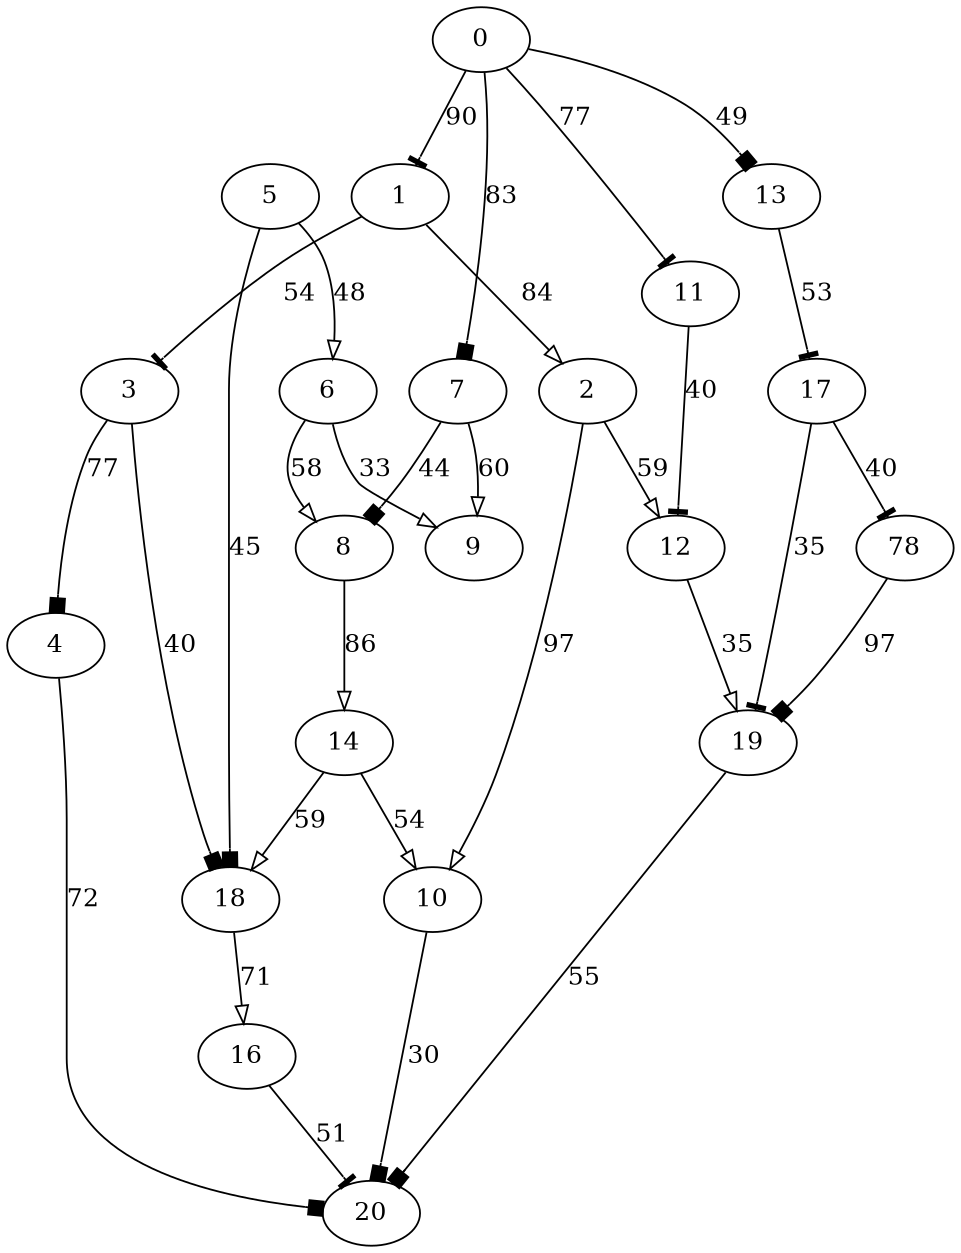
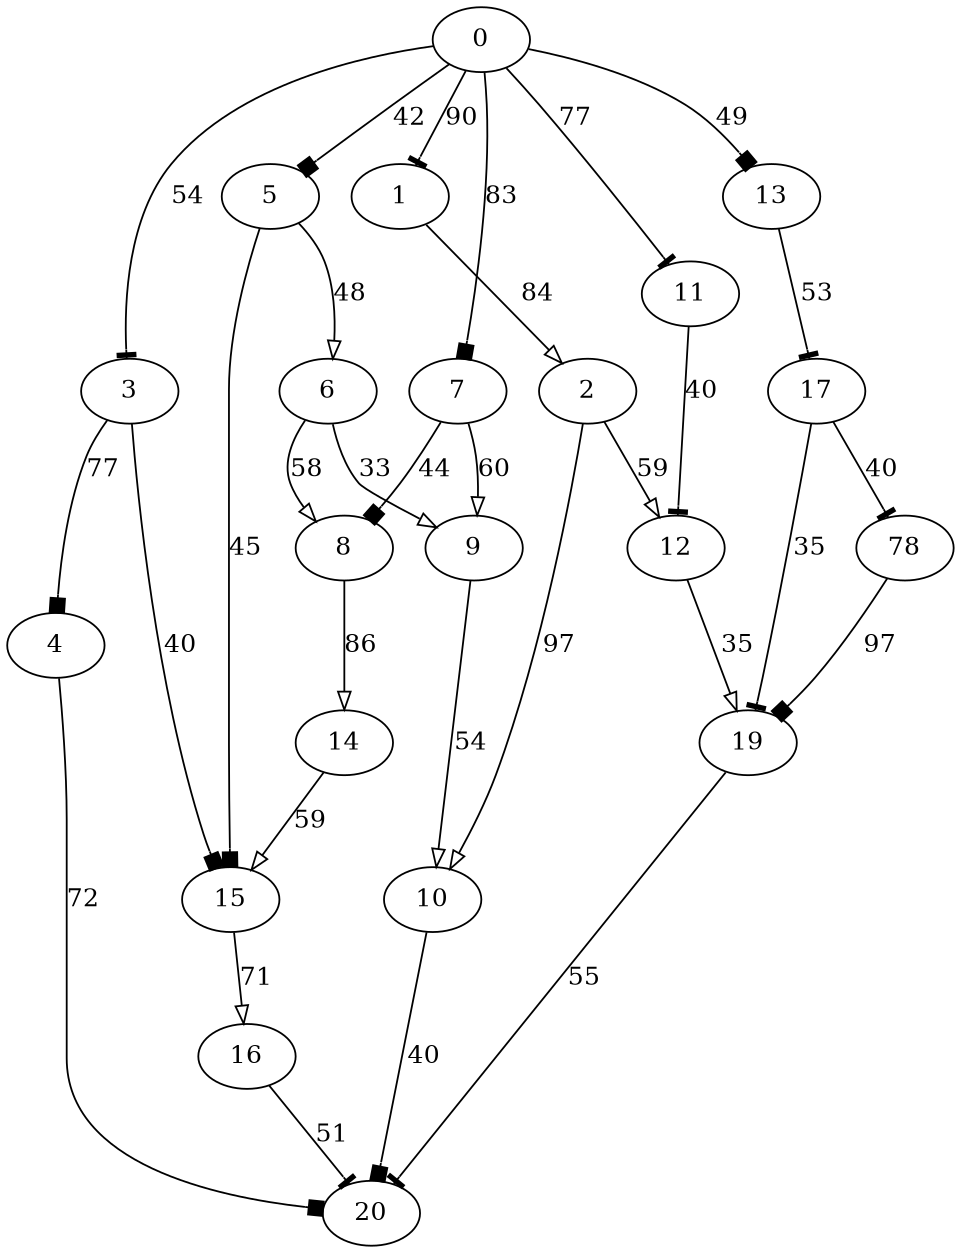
edge "0" -> "5": added, label "42"
edge "1" -> "3": now "0" -> "3"
edge "14" -> "10": now "9" -> "10"
node "18": label "18" -> "15"
edge "19" -> "20": arrowhead box -> tee
edge "10" -> "20": label "30" -> "40"
